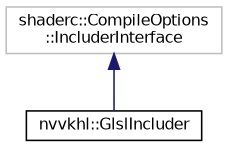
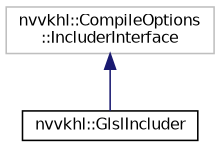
node "shaderc::CompileOptions ::IncluderInterface": label "shaderc::CompileOptions ::IncluderInterface" -> "nvvkhl::CompileOptions ::IncluderInterface"
